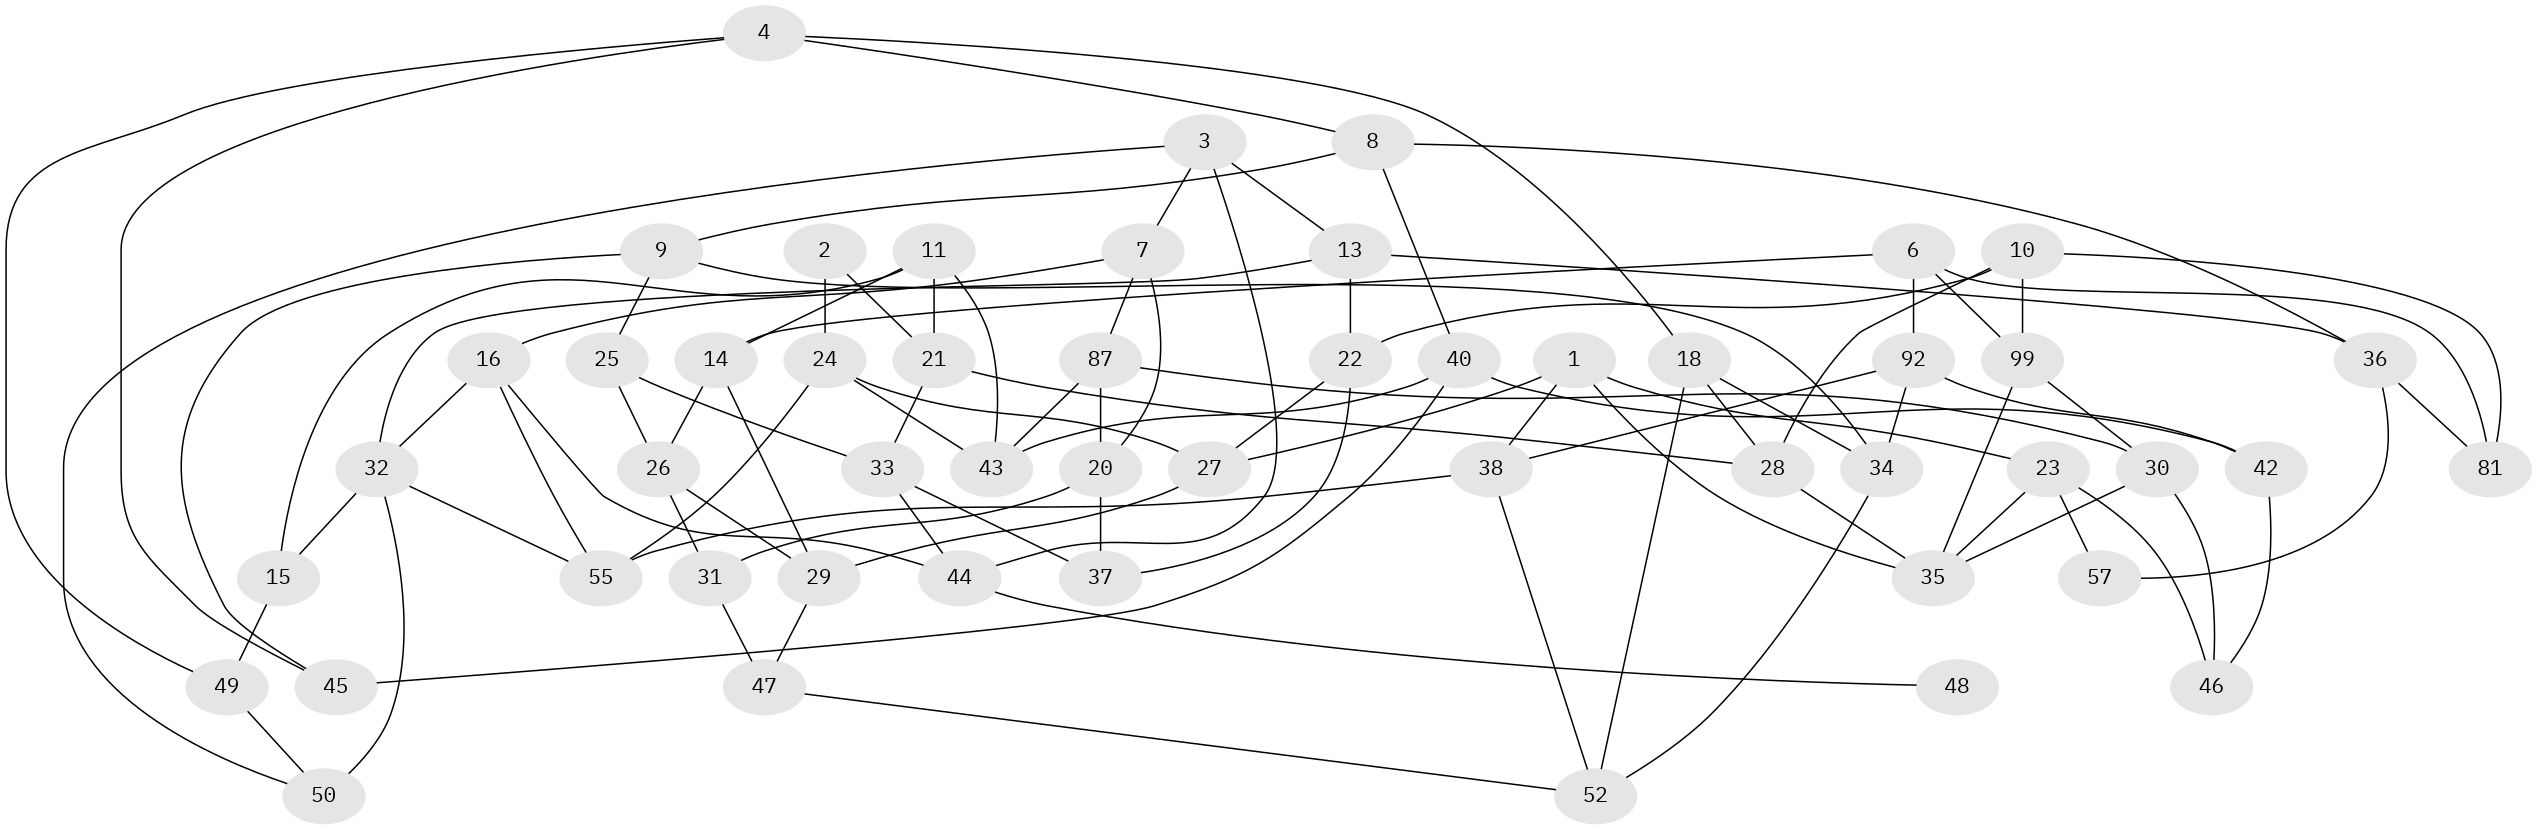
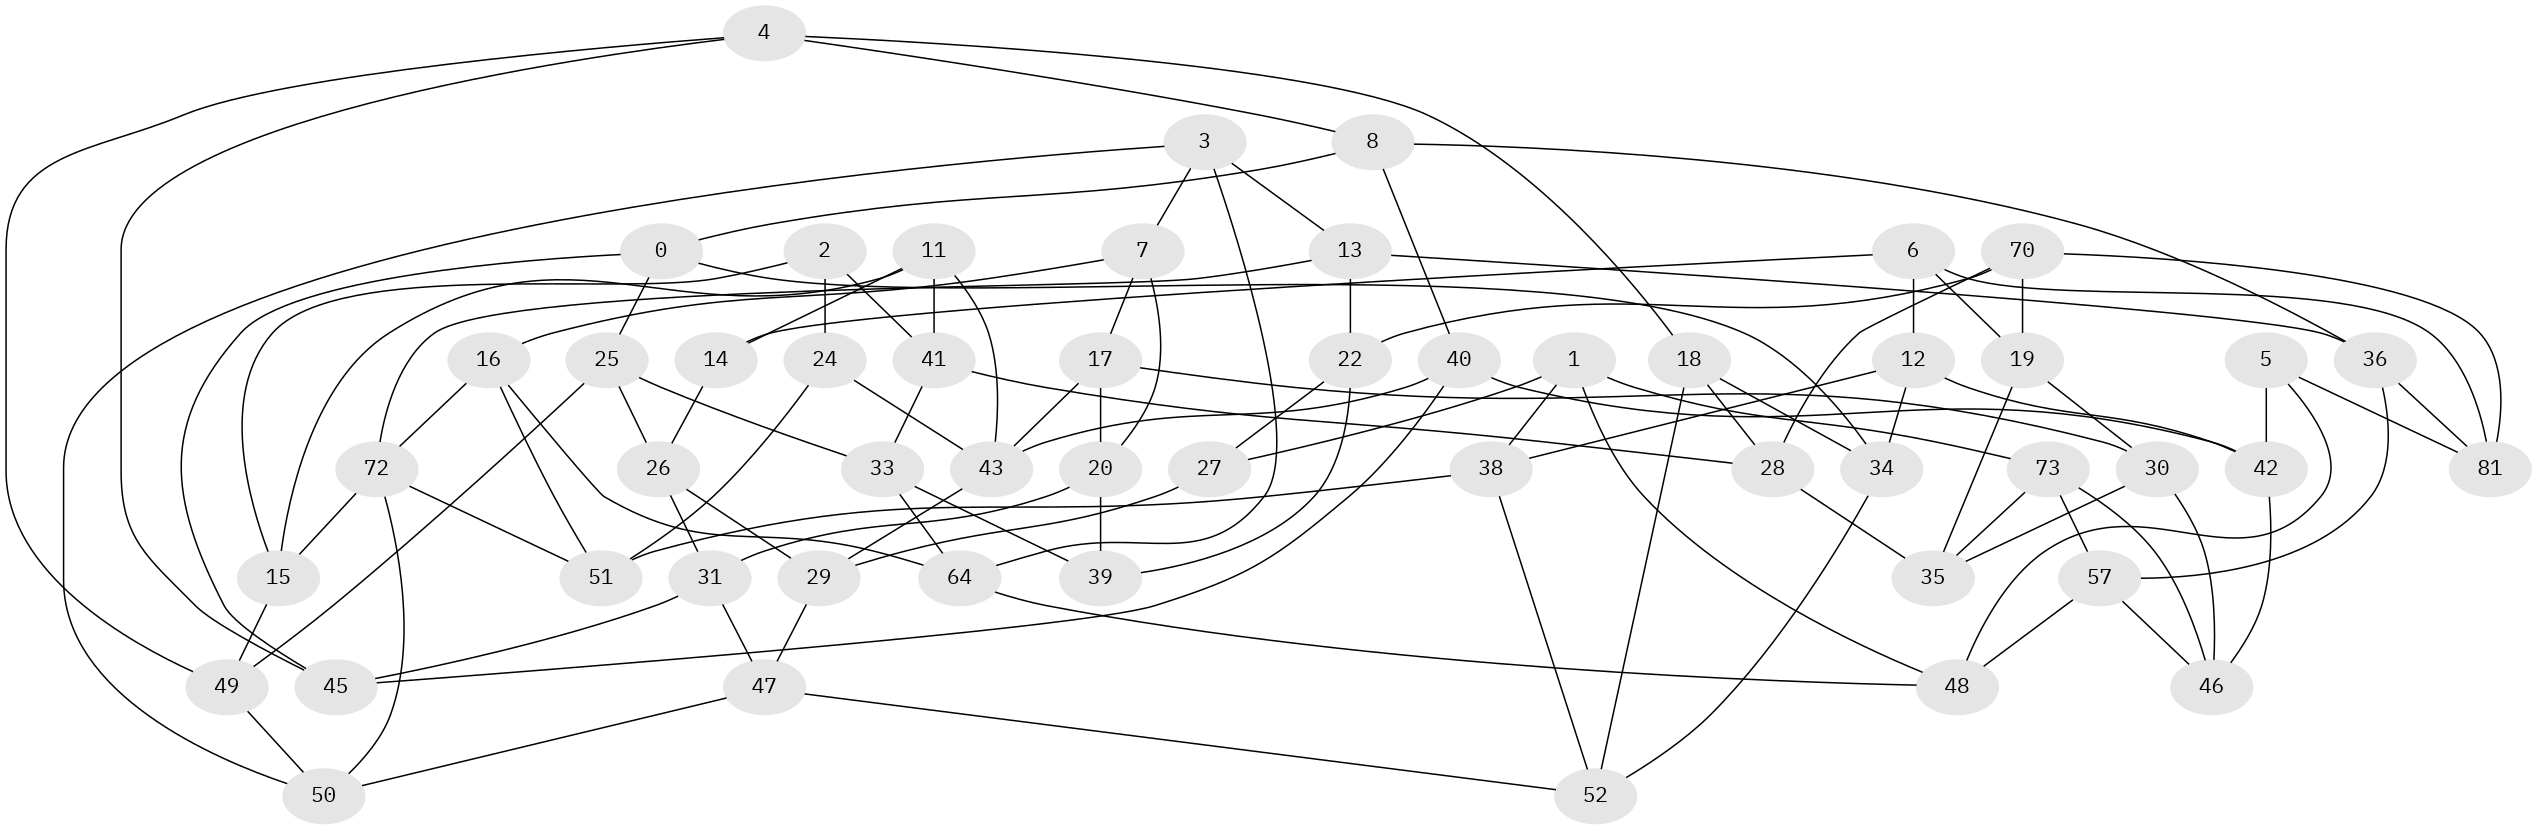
node "9": label "9" -> "0"
node "10": label "10" -> "70"
edge "2" -- "15": added
node "21": label "21" -> "41"
node "87": label "87" -> "17"
node "92": label "92" -> "12"
node "99": label "99" -> "19"
node "5": added
edge "24" -- "27": removed
node "32": label "32" -> "72"
edge "14" -- "29": now "43" -- "29"
node "23": label "23" -> "73"
edge "1" -- "35": now "1" -- "48"
edge "25" -- "49": added
node "55": label "55" -> "51"
node "44": label "44" -> "64"
node "37": label "37" -> "39"
edge "57" -- "48": added
edge "57" -- "46": added
edge "31" -- "45": added
edge "47" -- "50": added
